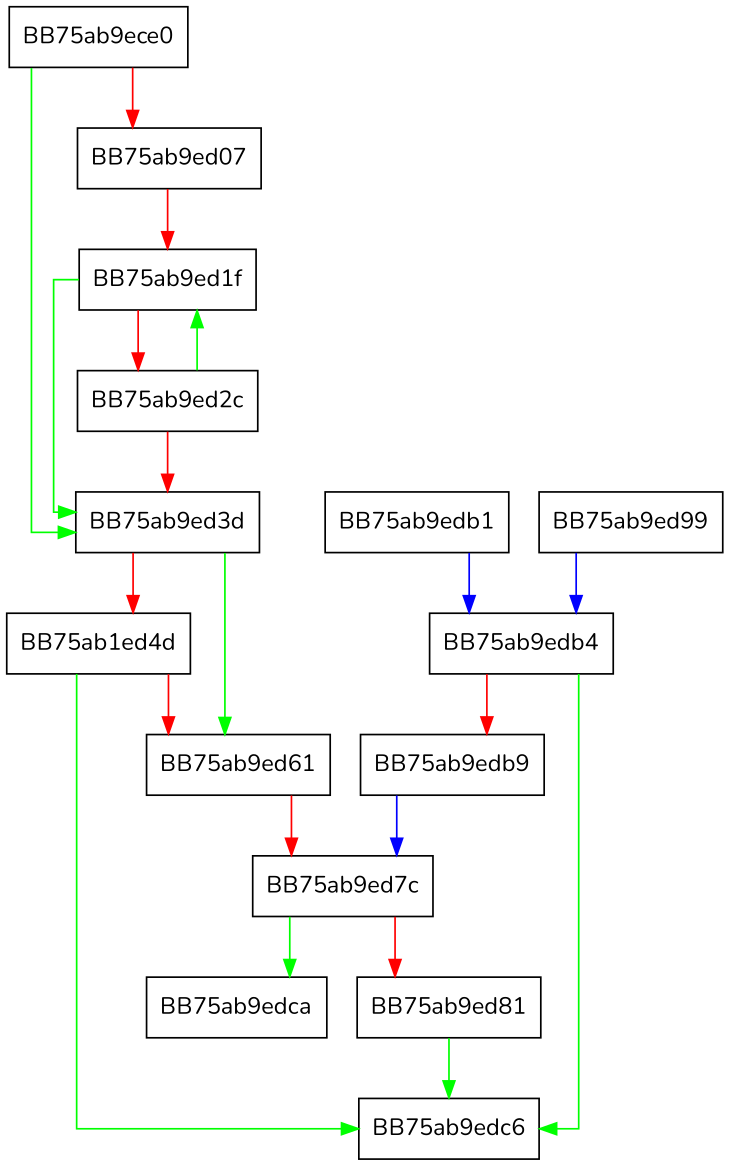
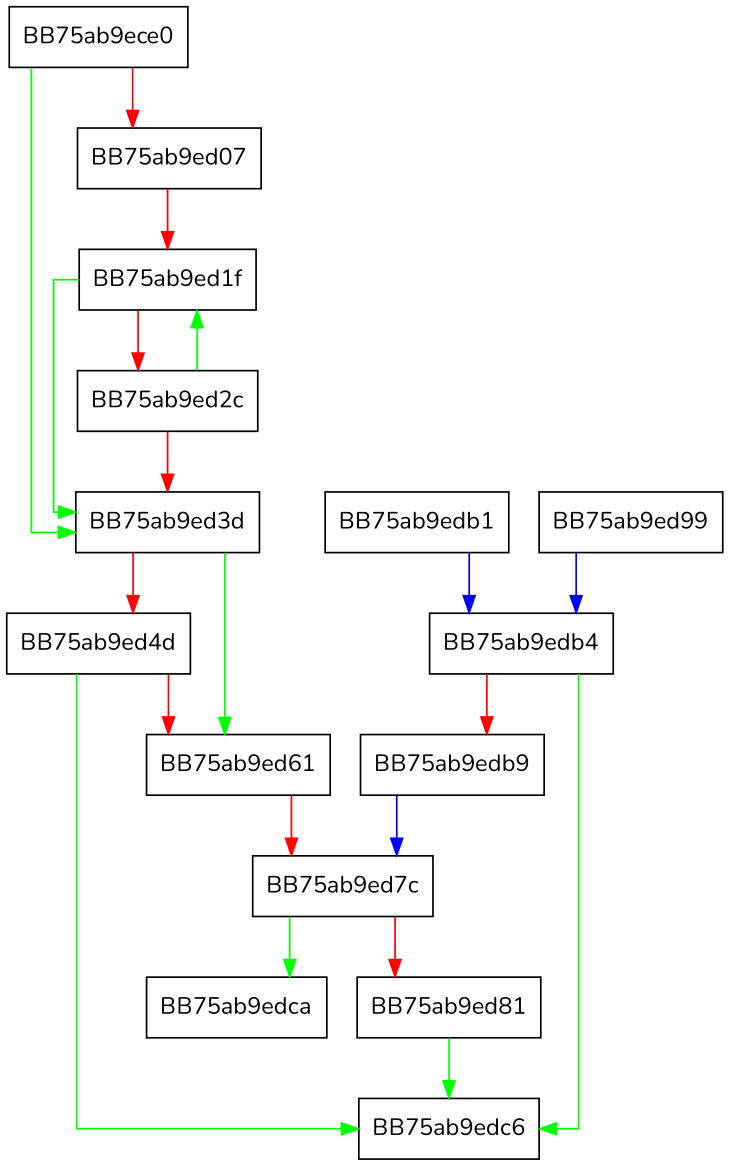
node "BB75ab1ed4d": label "BB75ab1ed4d" -> "BB75ab9ed4d"
